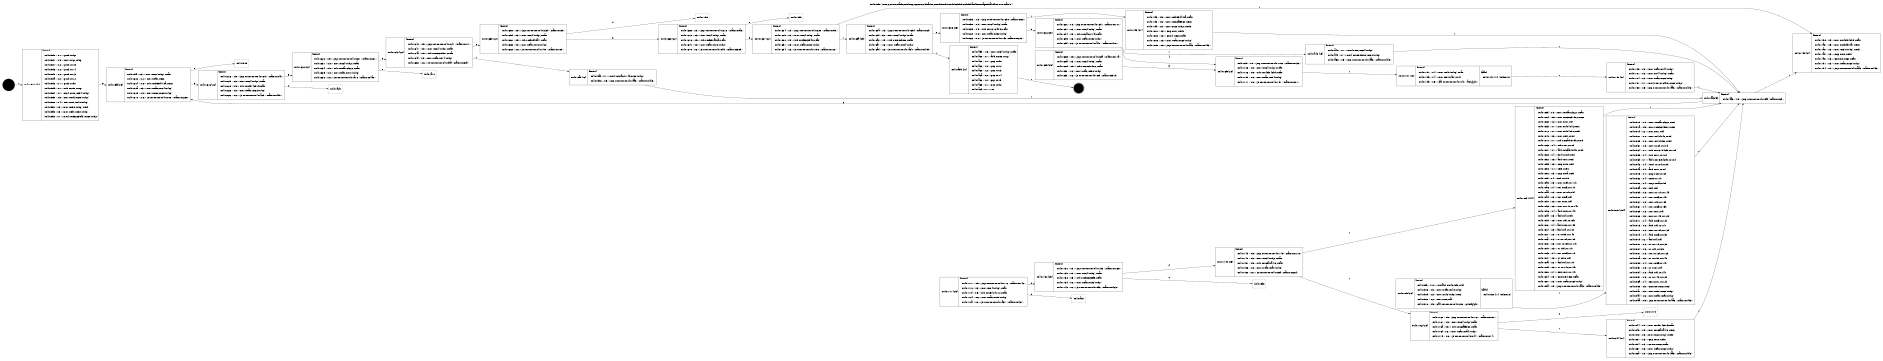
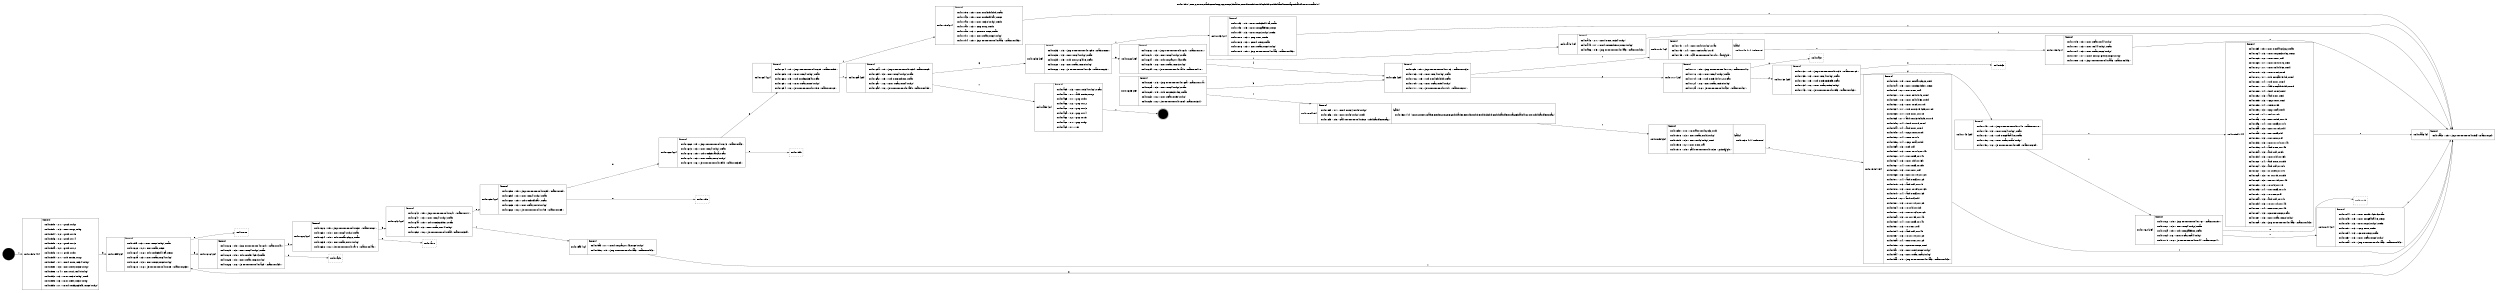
edge "0x4016fe [25]" -> "0x401717 [25]": added, label "2"
edge "0x401aa3 [5]" -> "0x40179e [27]": reversed
node "0x4018ef [15]": added
